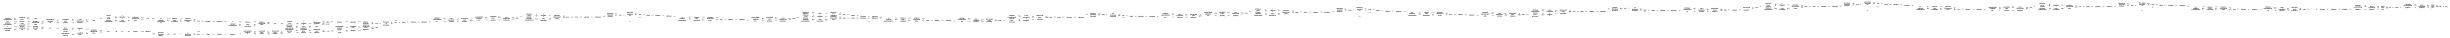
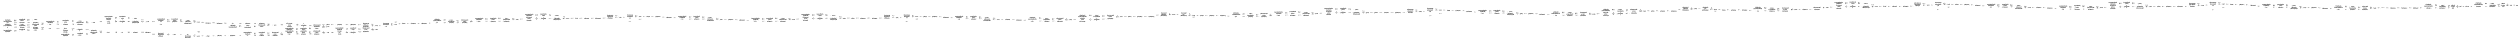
node "254 adaptive_avg_pool2d_3": added
